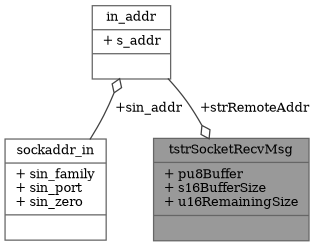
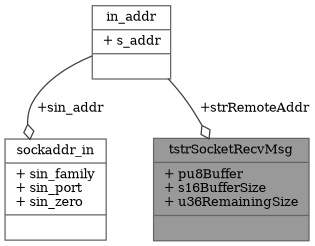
edge "sockaddr_in" -> "in_addr": reversed
node "tstrSocketRecvMsg": text "+ u16RemainingSize" -> "+ u36RemainingSize"
